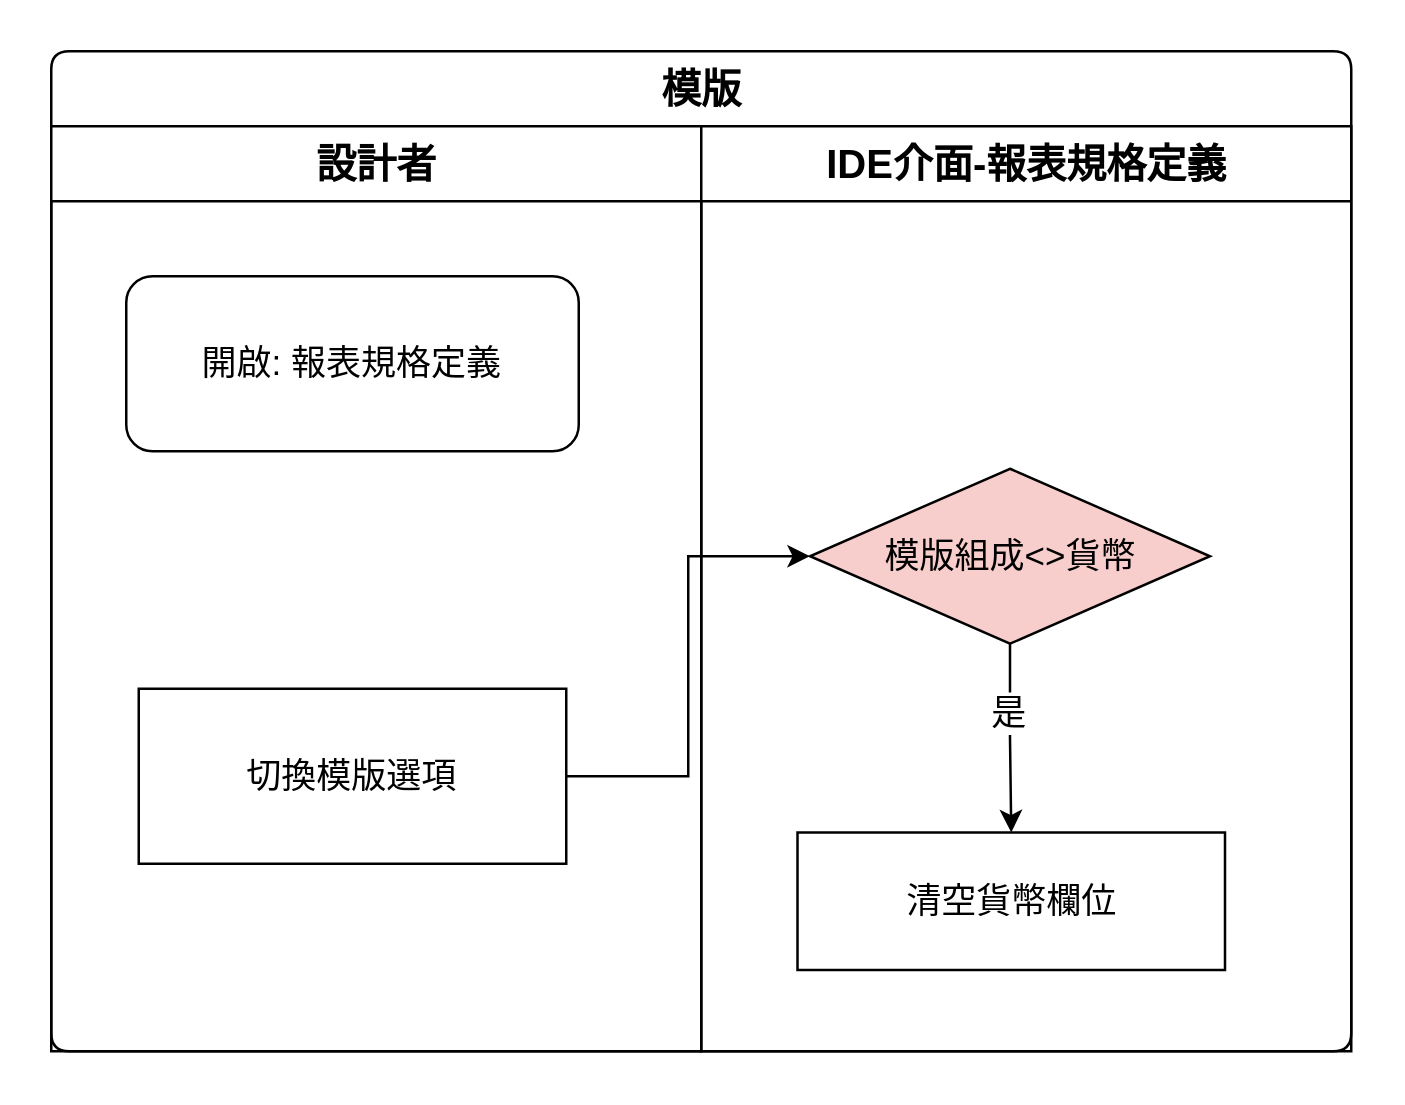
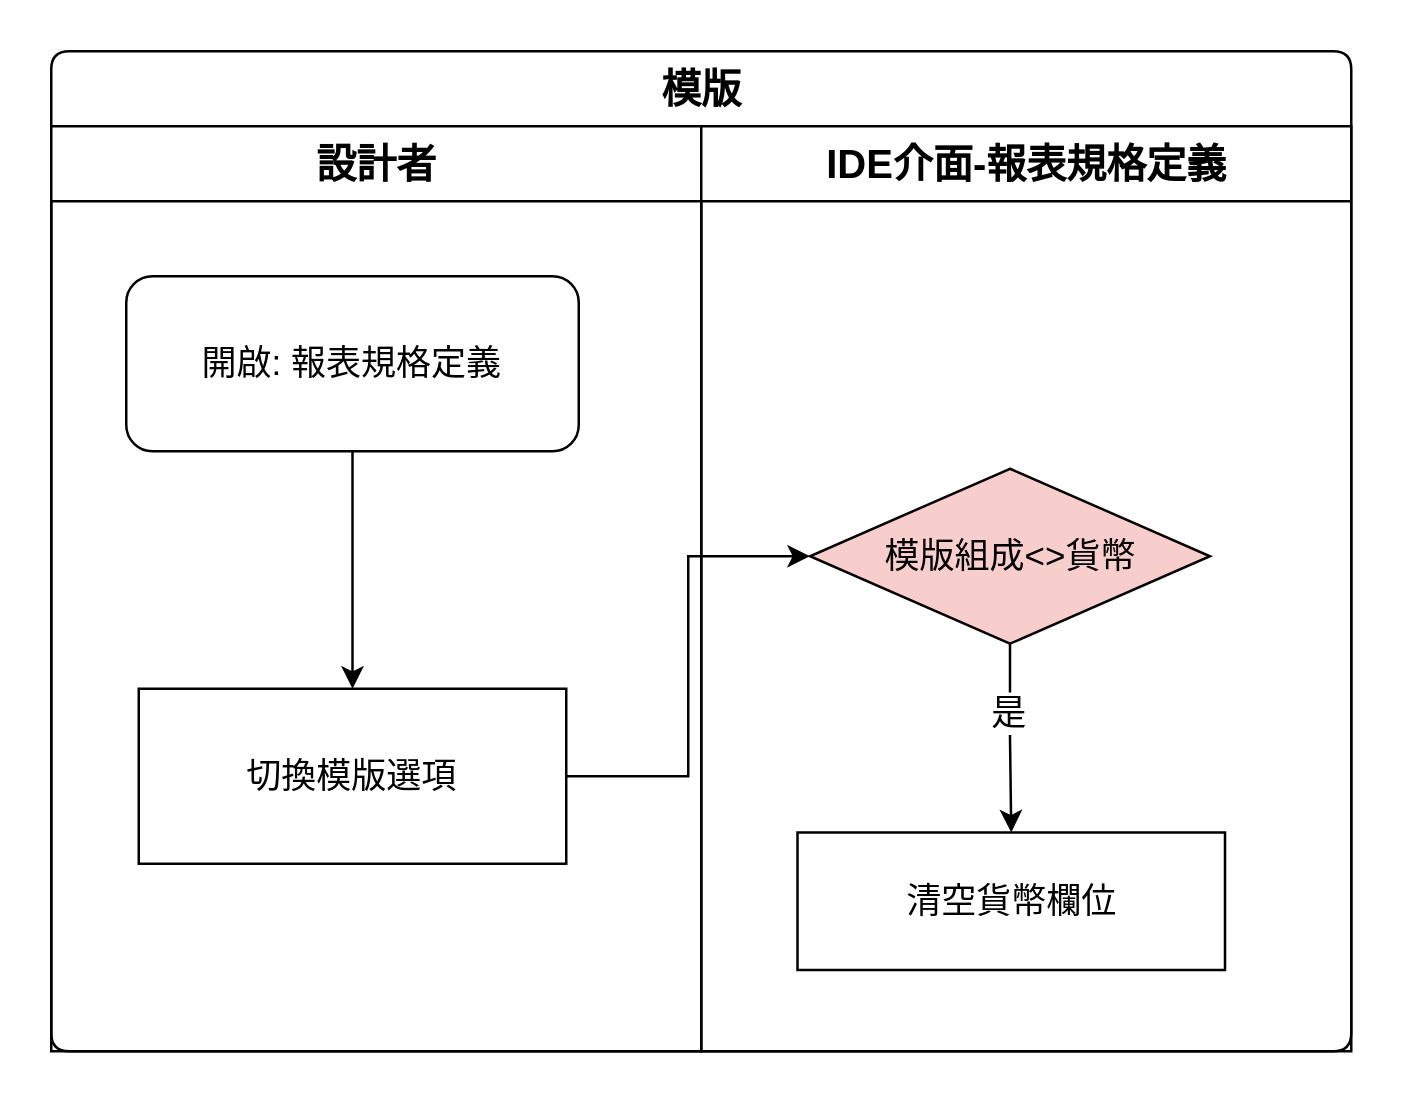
edge "開啟: 報表規格定義" -> "切換模版選項": added
